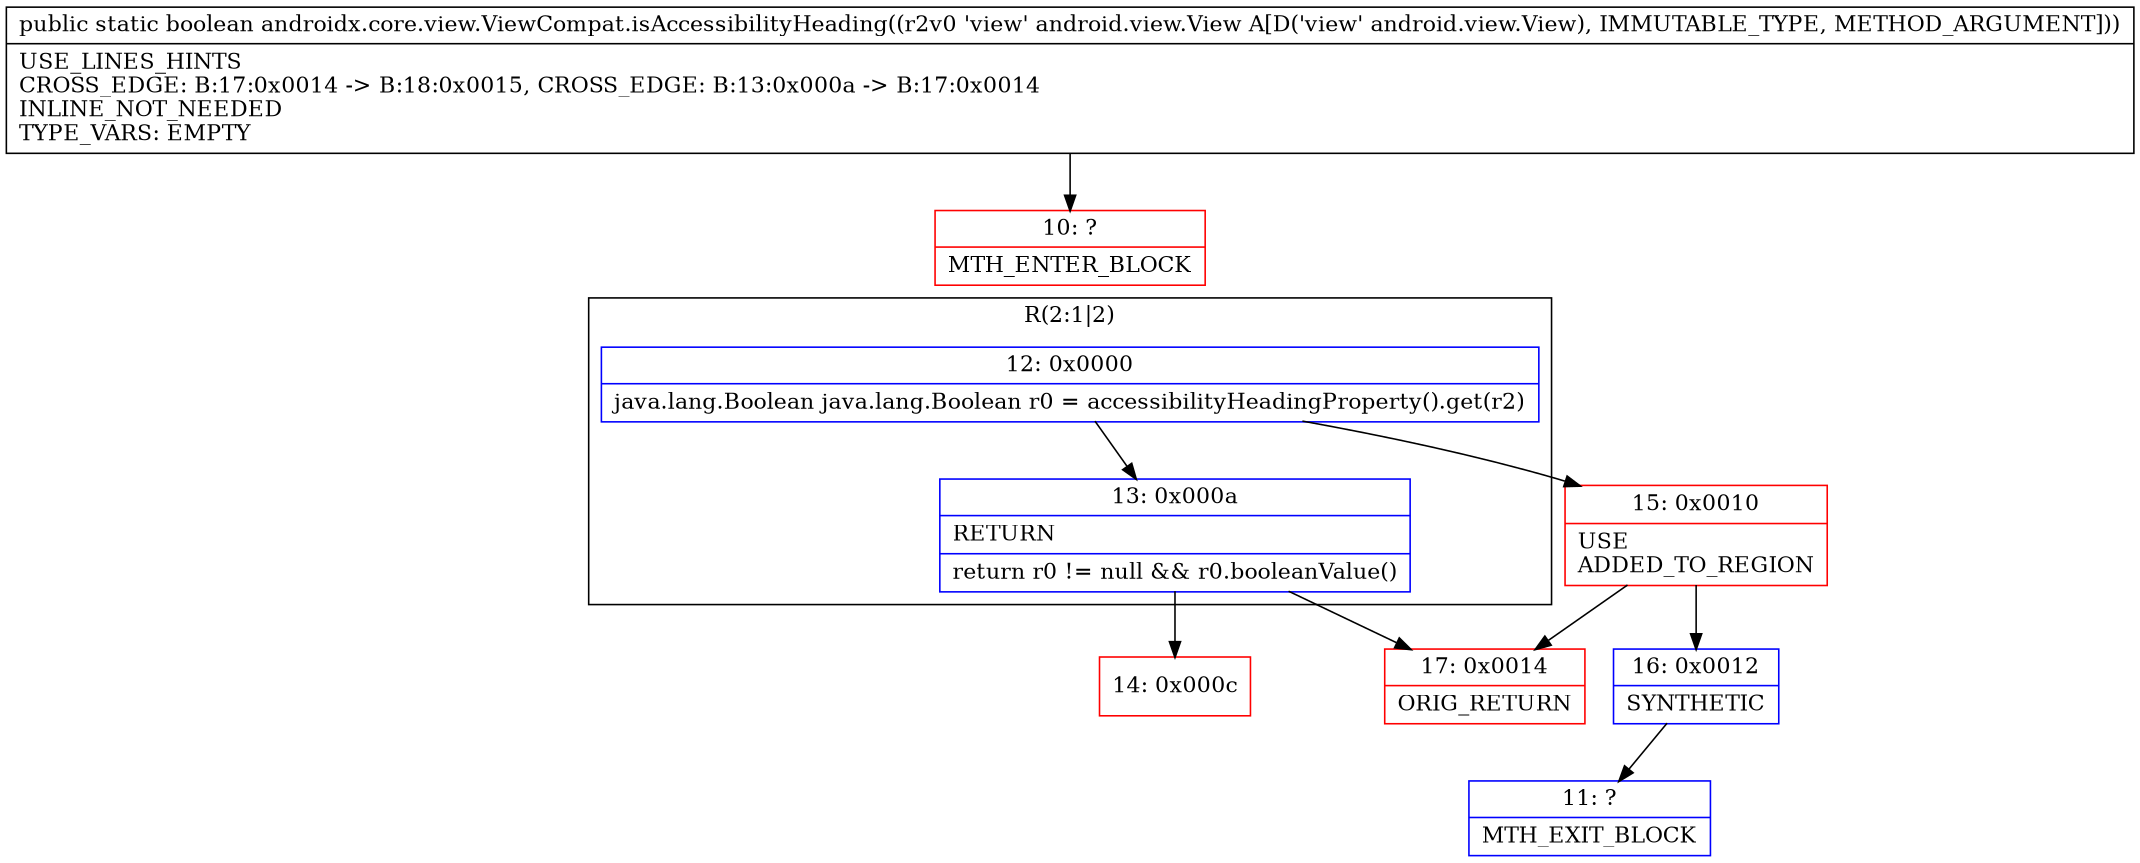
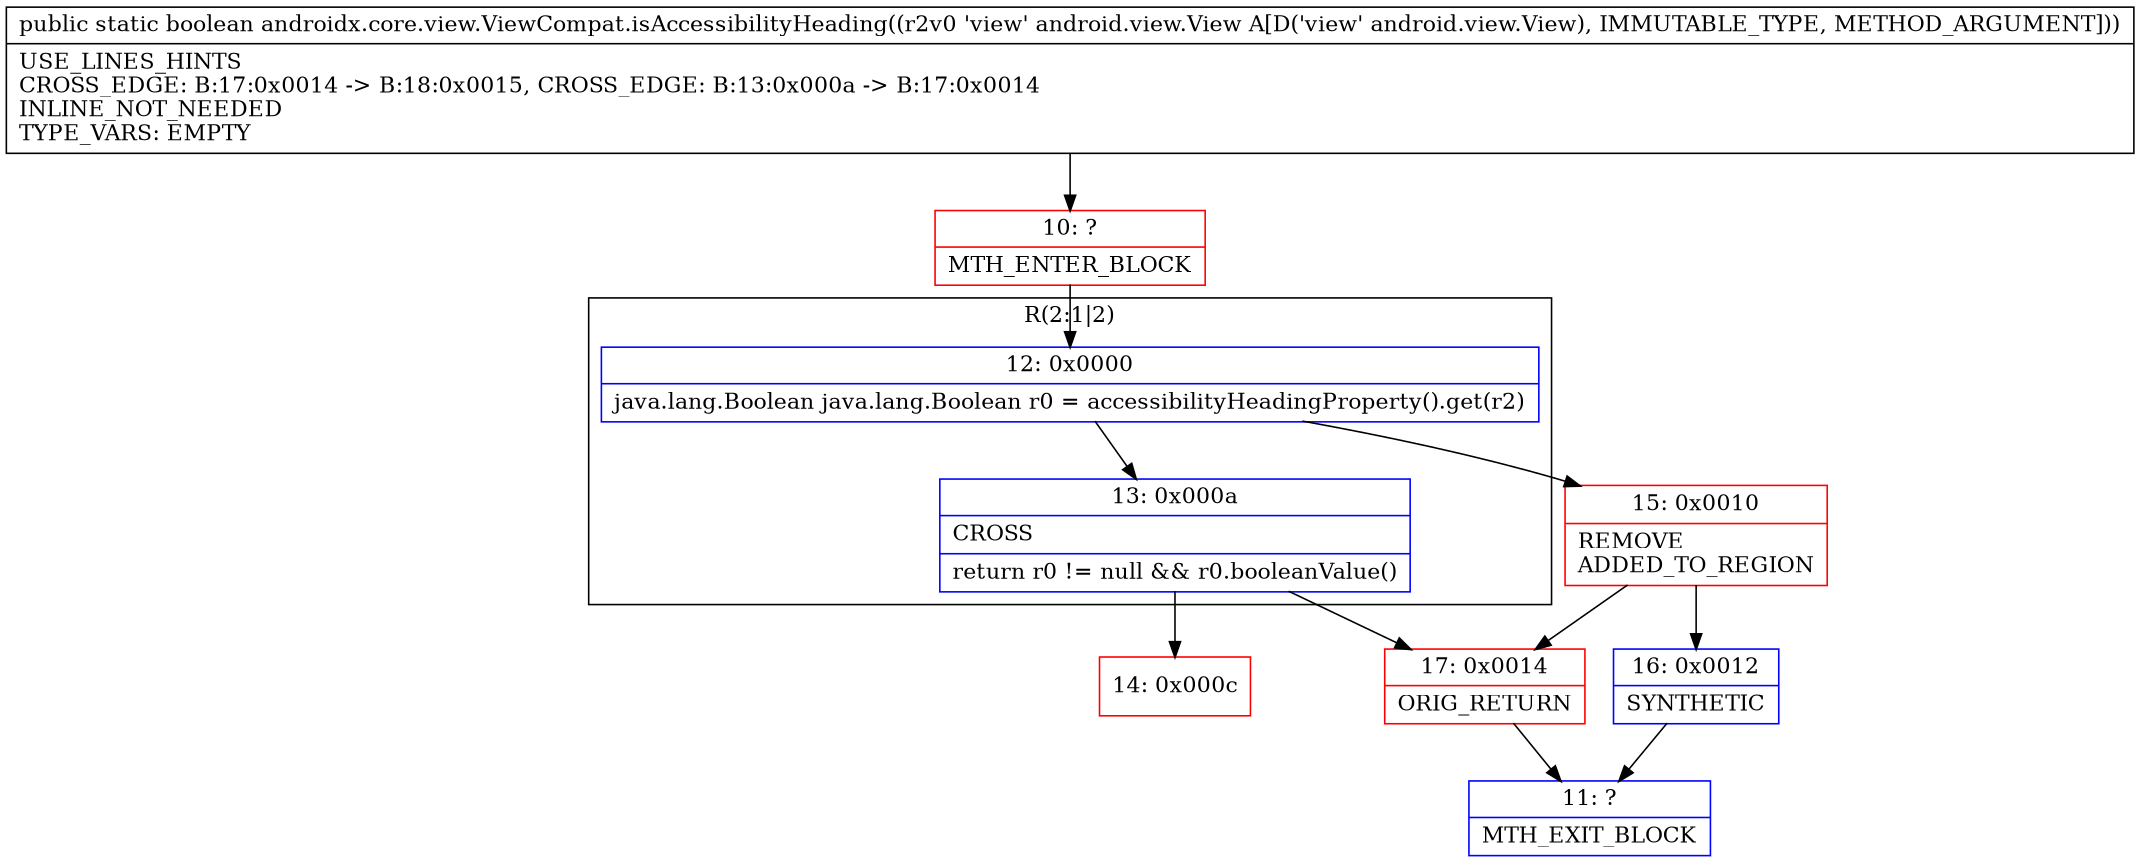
edge "10: ?" -> "12: 0x0000": added
node "13: 0x000a": text "RETURN" -> "CROSS"
node "15: 0x0010": text "USE" -> "REMOVE"
edge "17: 0x0014" -> "11: ?": added
